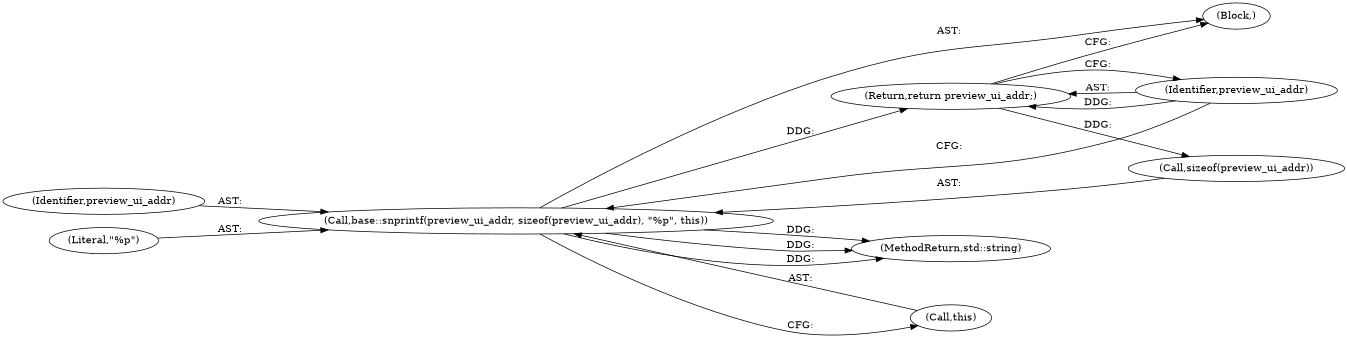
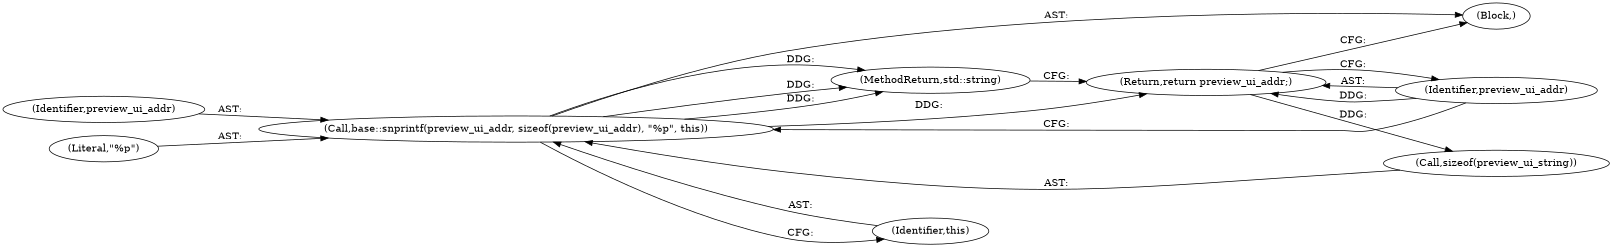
edge "(MethodReturn,std::string)" -> "(Return,return preview_ui_addr;)": added, label "CFG:"
node "(Call,sizeof(preview_ui_addr))": label "(Call,sizeof(preview_ui_addr))" -> "(Call,sizeof(preview_ui_string))"
node "(Call,this)": label "(Call,this)" -> "(Identifier,this)"
